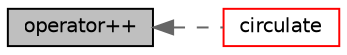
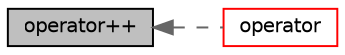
node "circulate": label "circulate" -> "operator"
